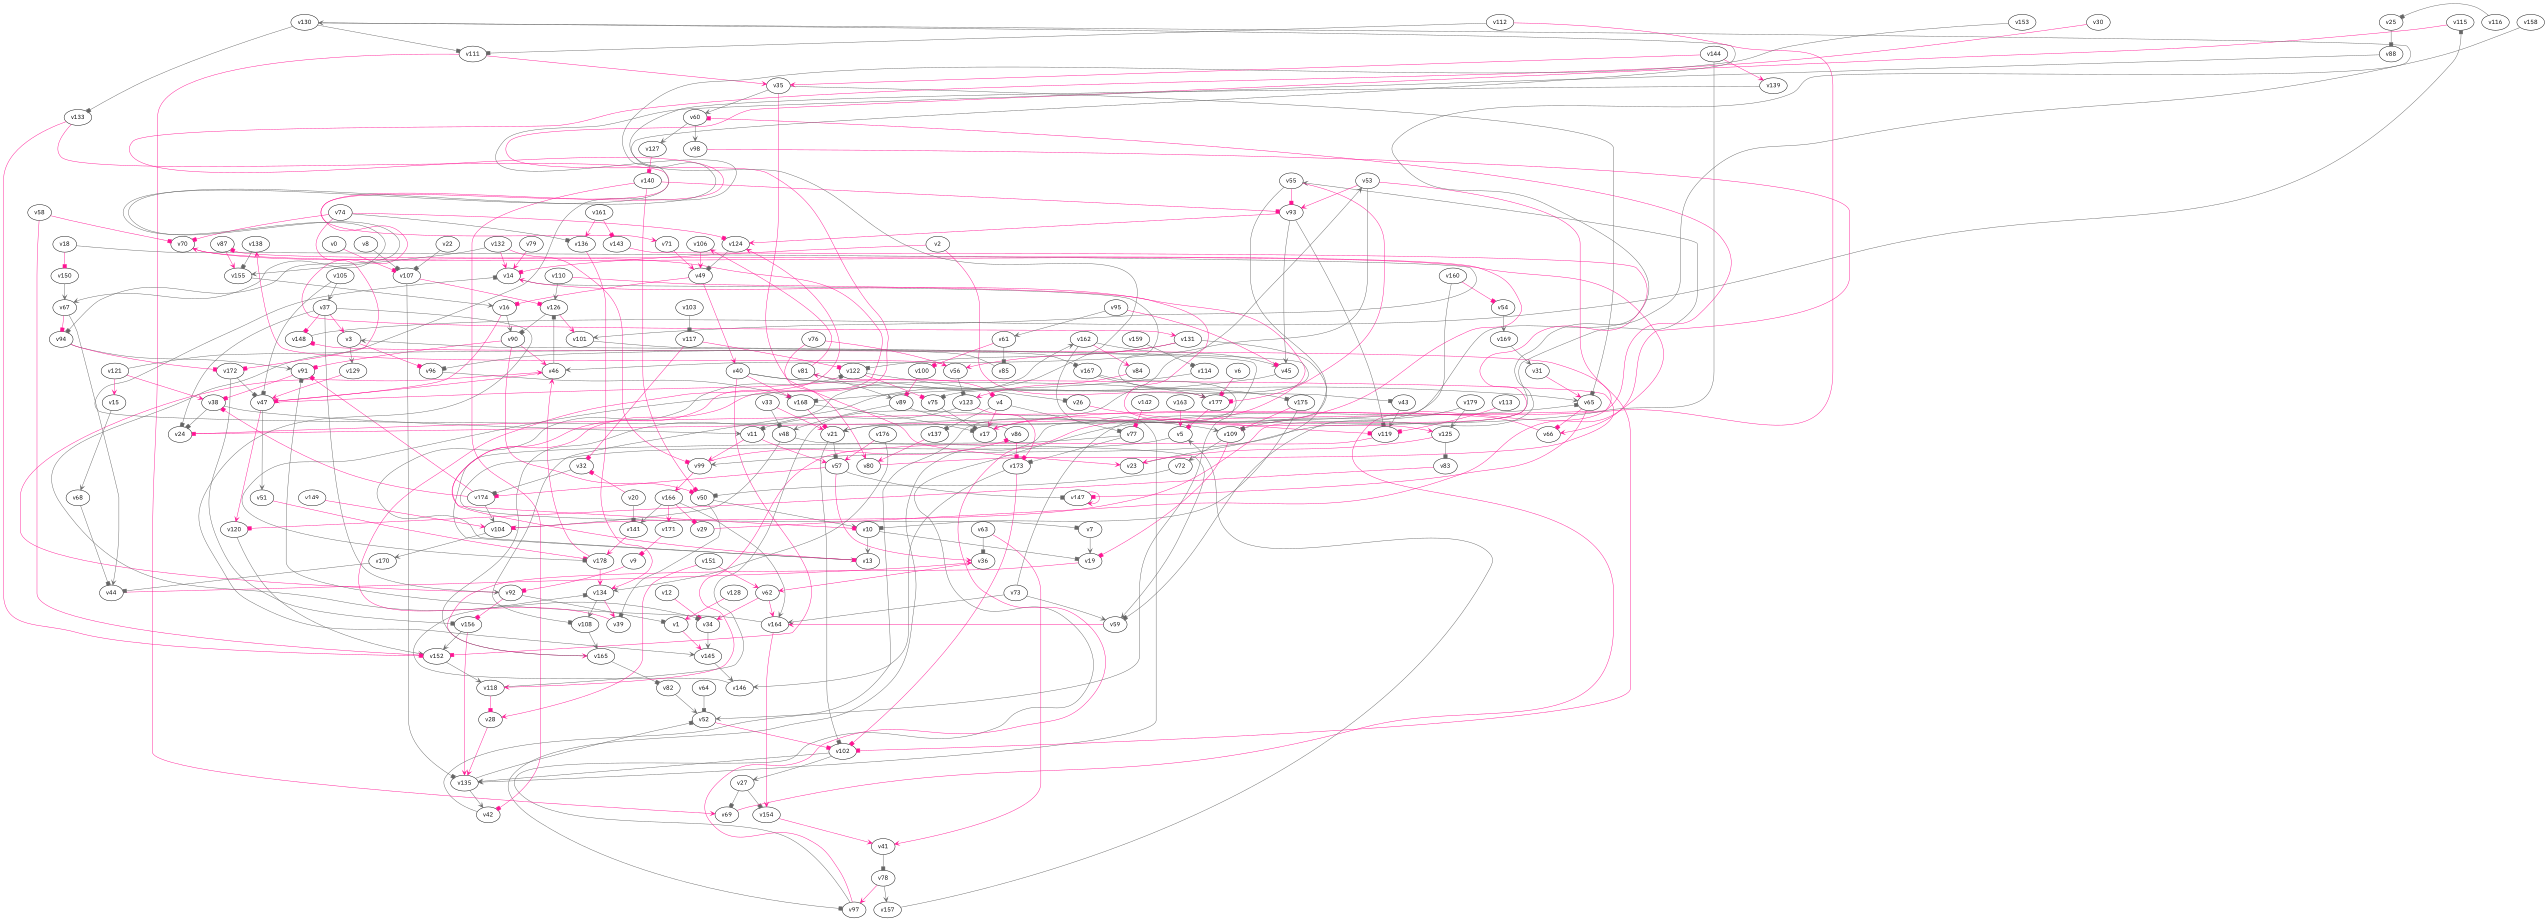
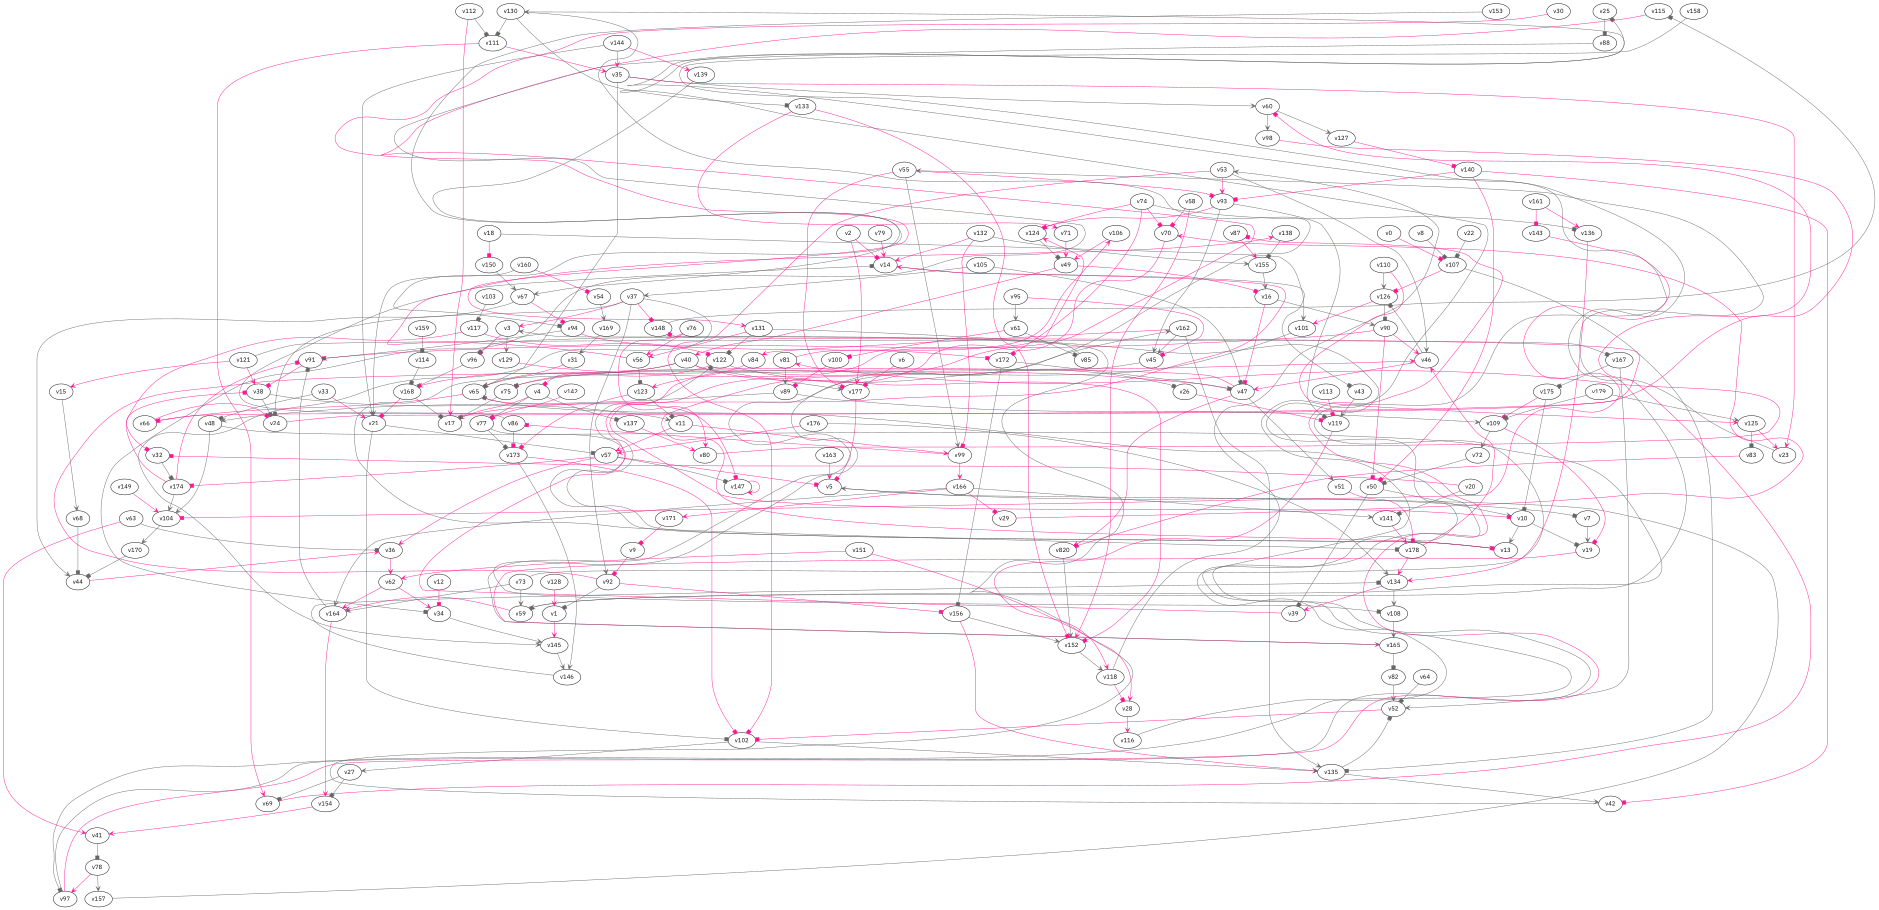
edge "v57" -> "v5": added
node "v120": label "v120" -> "v820"
edge "v28" -> "v135": now "v28" -> "v116"
